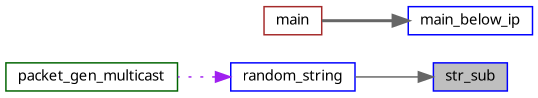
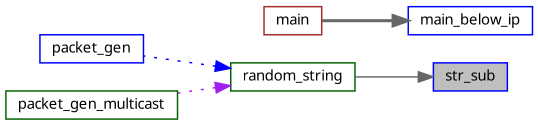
node "packet_gen": added
node "random_string": color blue -> darkgreen
